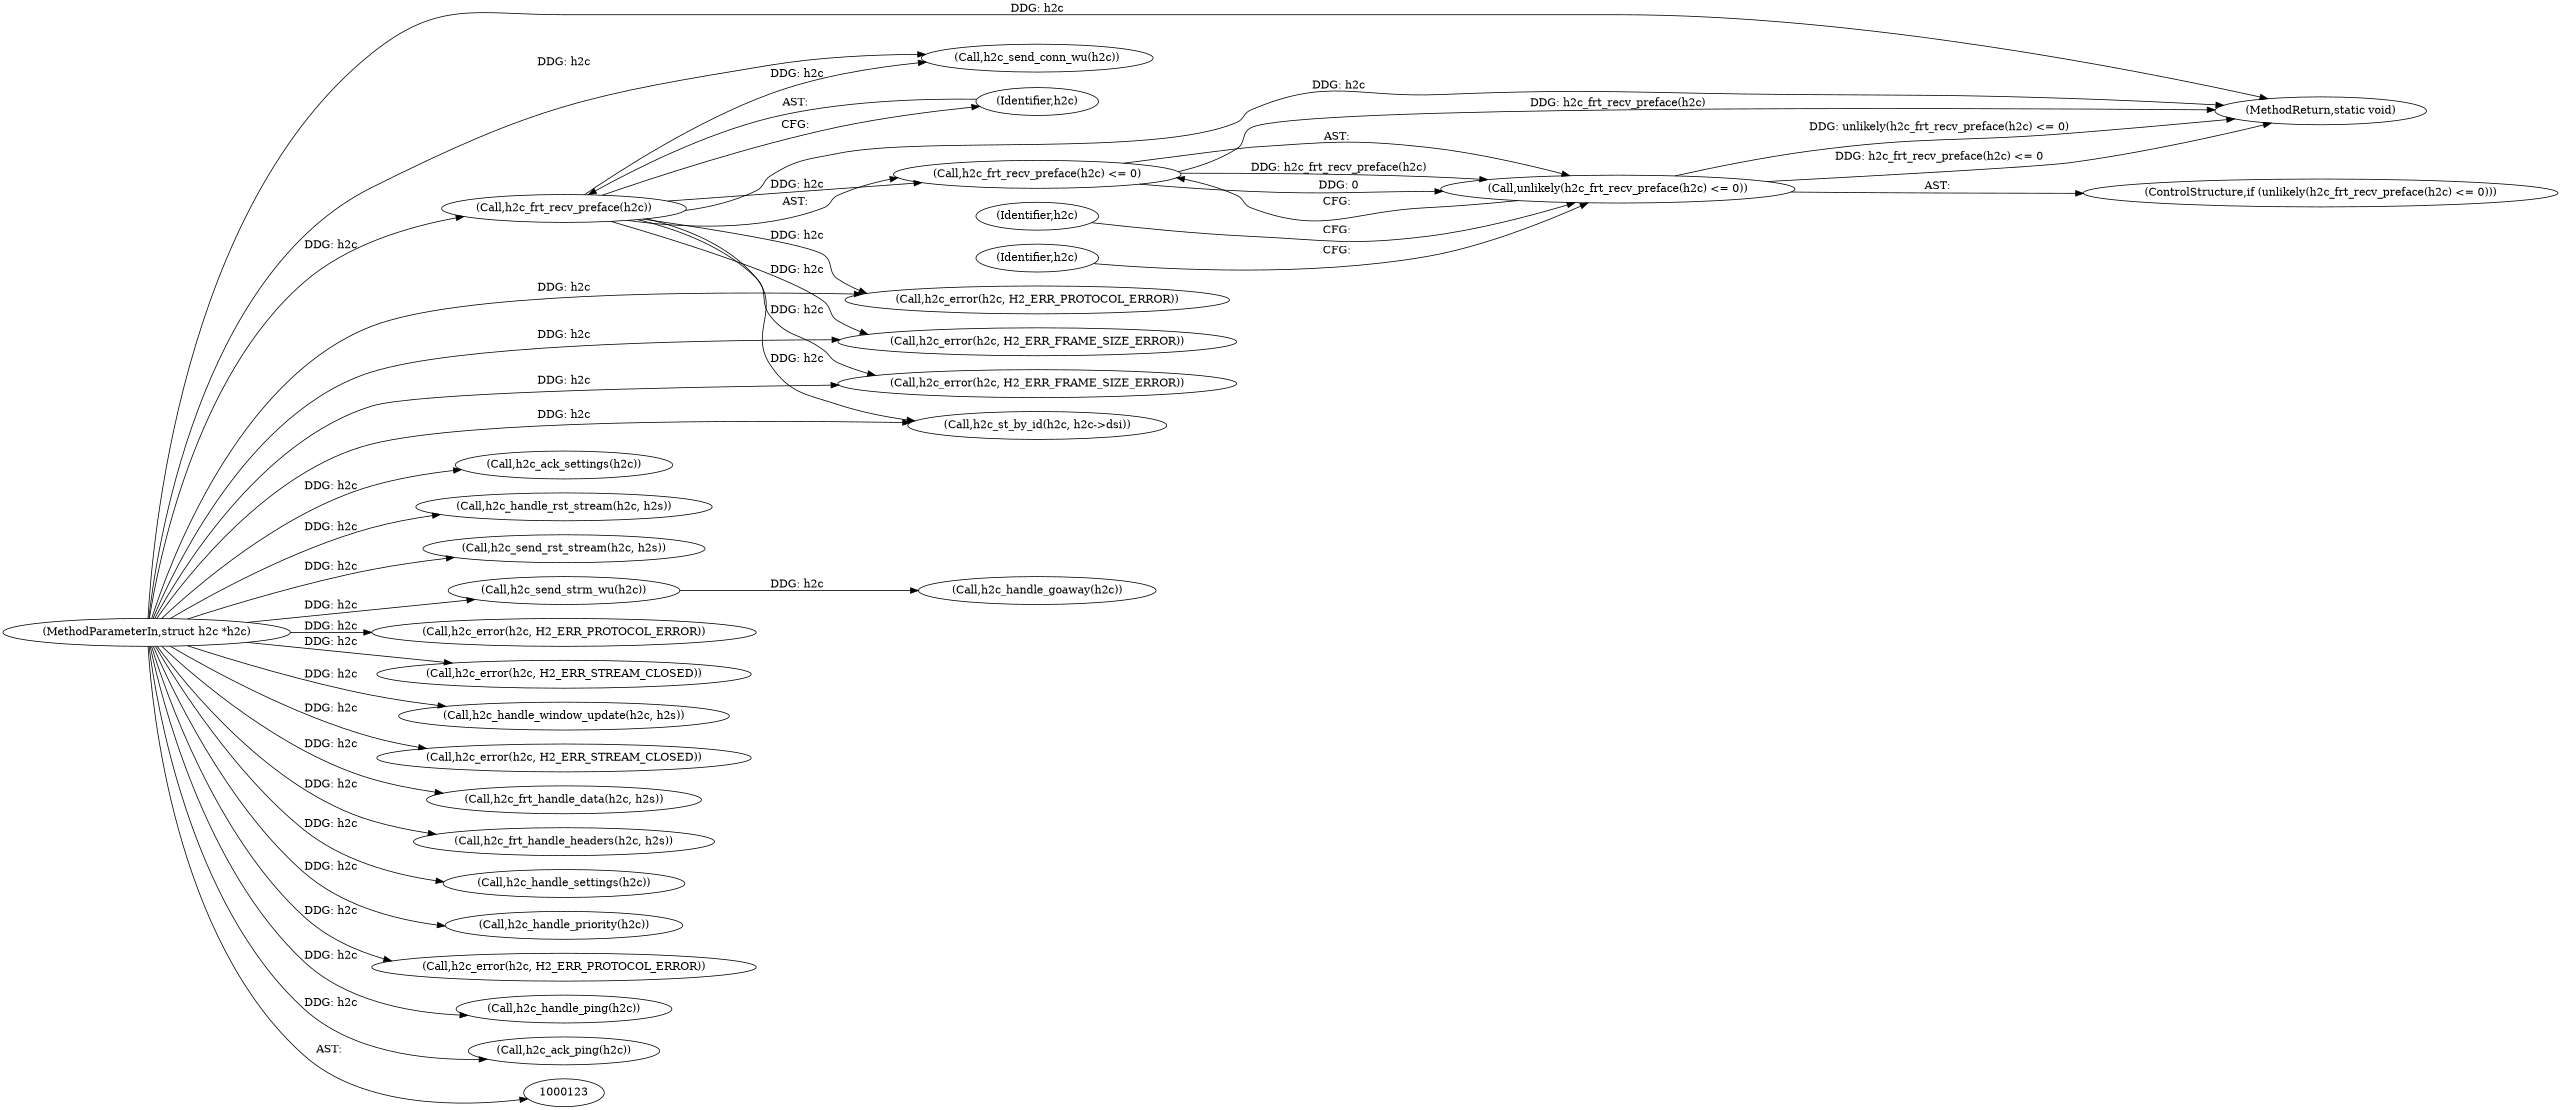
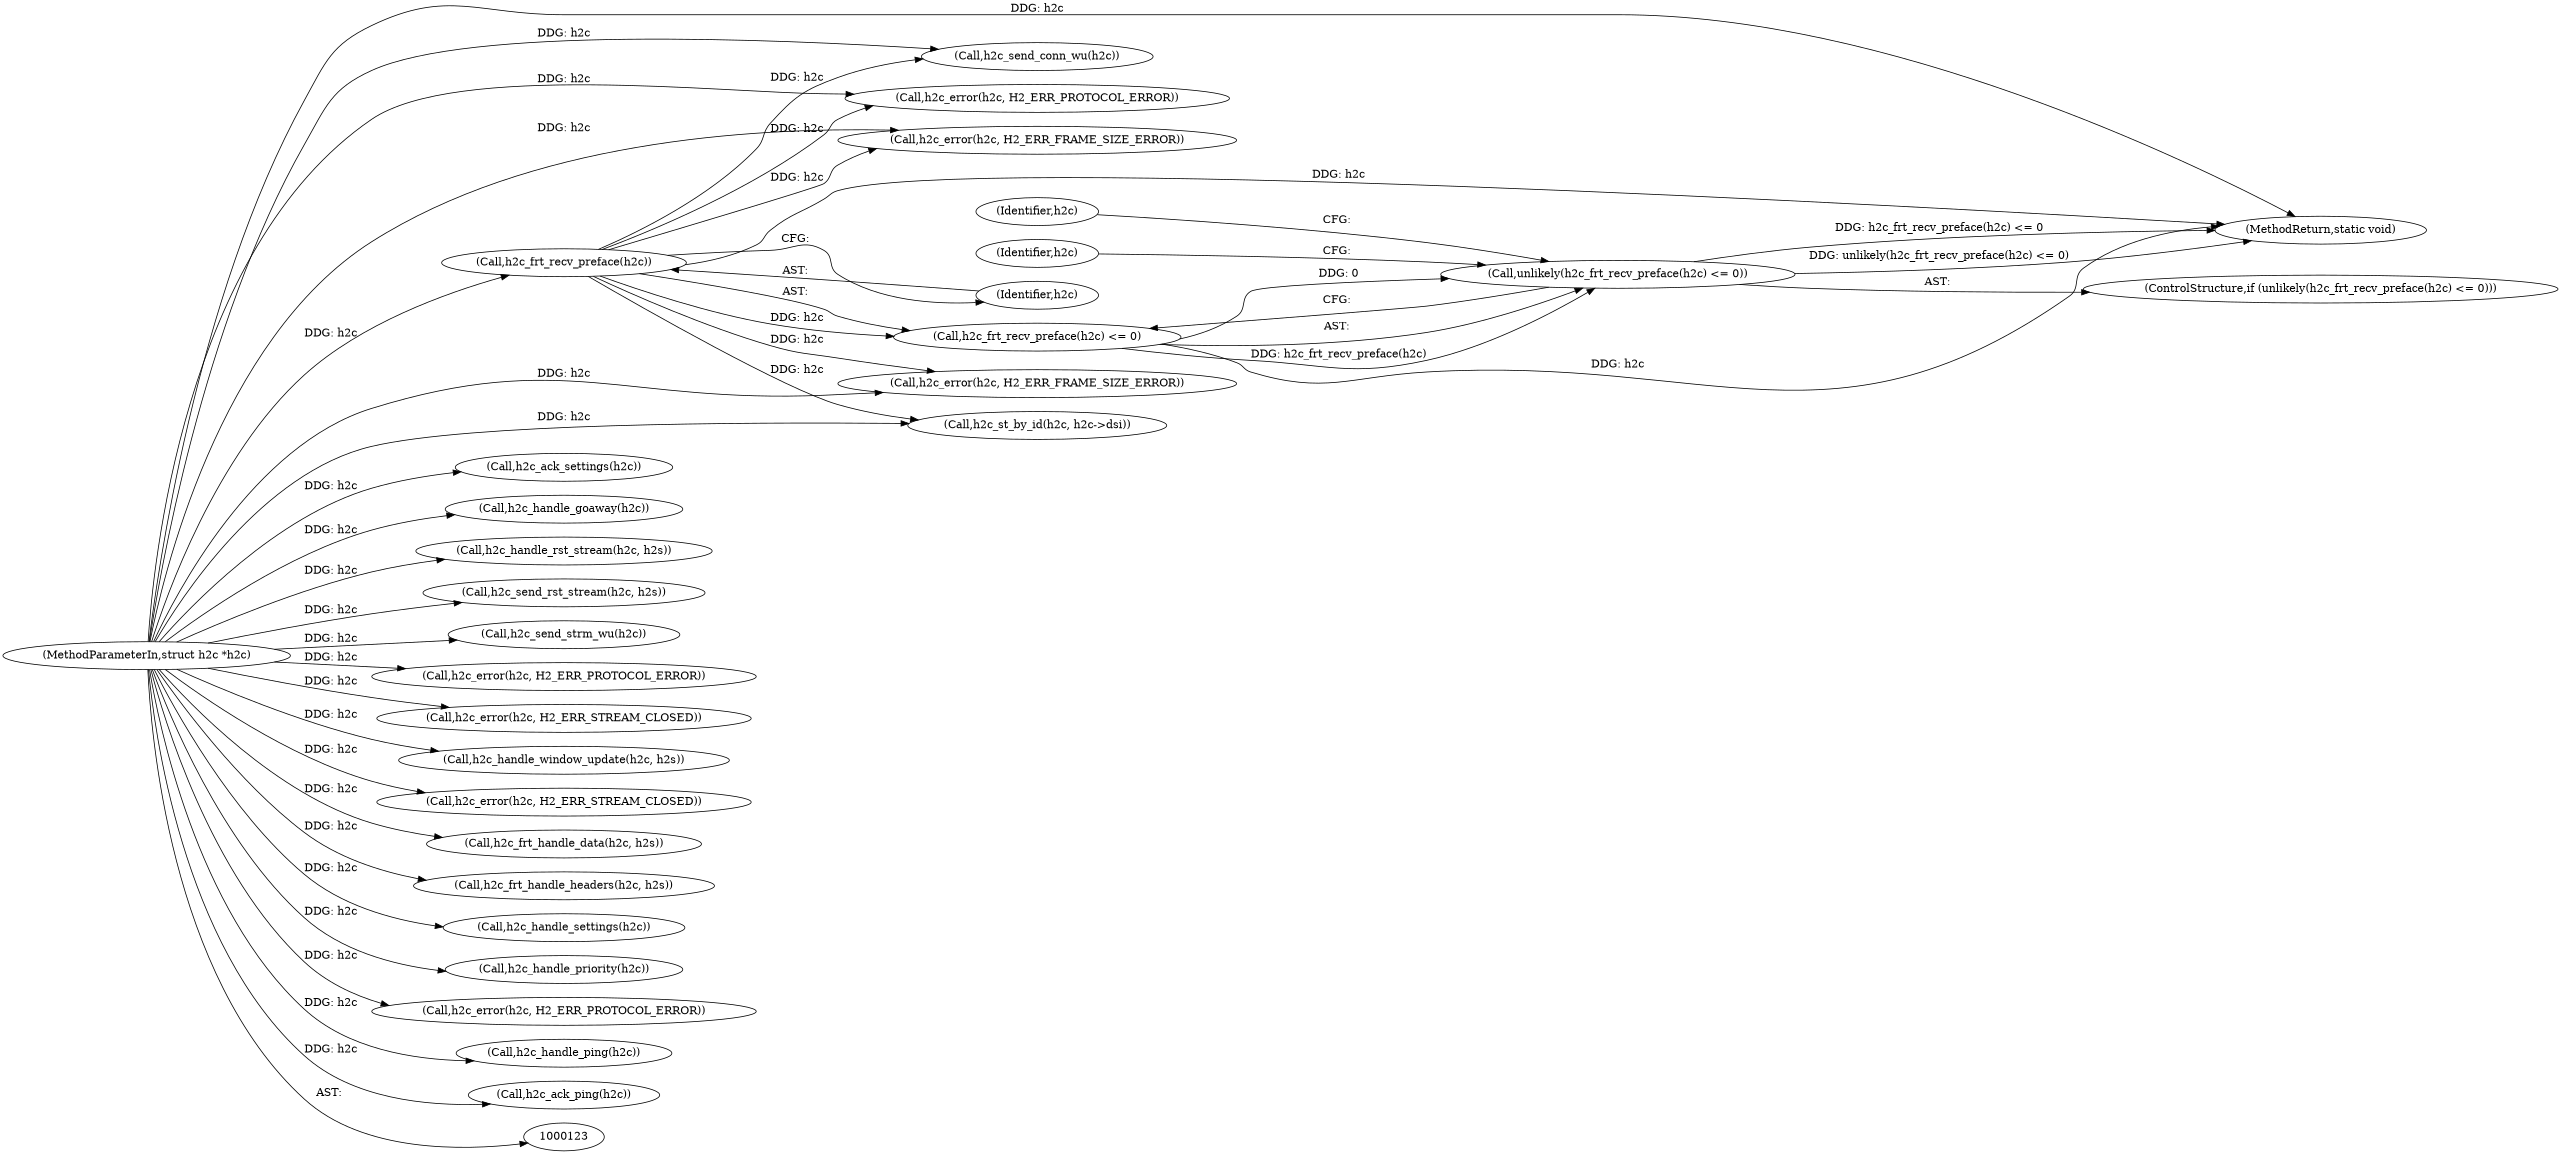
edge "(Call,h2c_frt_recv_preface(h2c) <= 0)" -> "(MethodReturn,static void)": label "DDG: h2c_frt_recv_preface(h2c)" -> "DDG: h2c"
edge "(Call,h2c_send_strm_wu(h2c))" -> "(Call,h2c_handle_goaway(h2c))": now "(MethodParameterIn,struct h2c *h2c)" -> "(Call,h2c_handle_goaway(h2c))"
